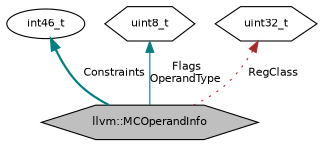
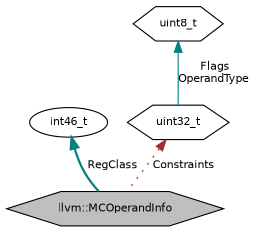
edge "llvm::MCOperandInfo" -> "int46_t": label " Constraints" -> " RegClass"
edge "llvm::MCOperandInfo" -> "uint32_t": label " RegClass" -> " Constraints"
edge "llvm::MCOperandInfo" -> "uint8_t": now "uint32_t" -> "uint8_t"
